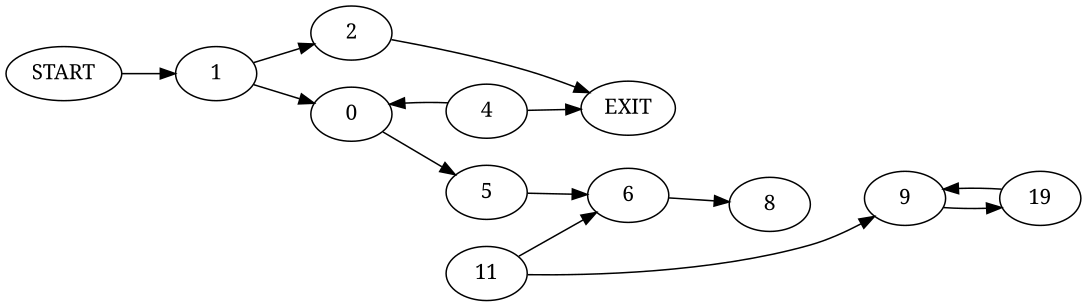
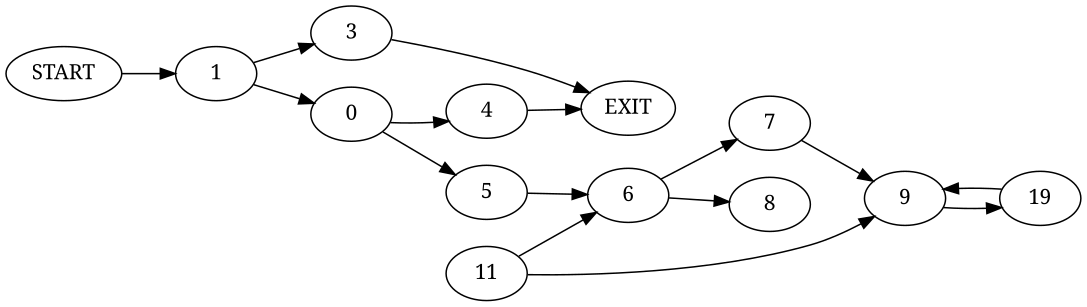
node "2": label "2" -> "3"
edge "4" -> "0": reversed
node "7": added
